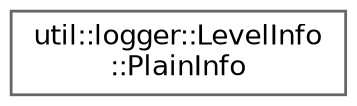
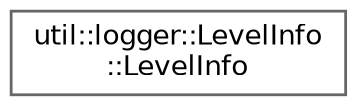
node "util::logger::LevelInfo ::PlainInfo": label "util::logger::LevelInfo ::PlainInfo" -> "util::logger::LevelInfo ::LevelInfo"
